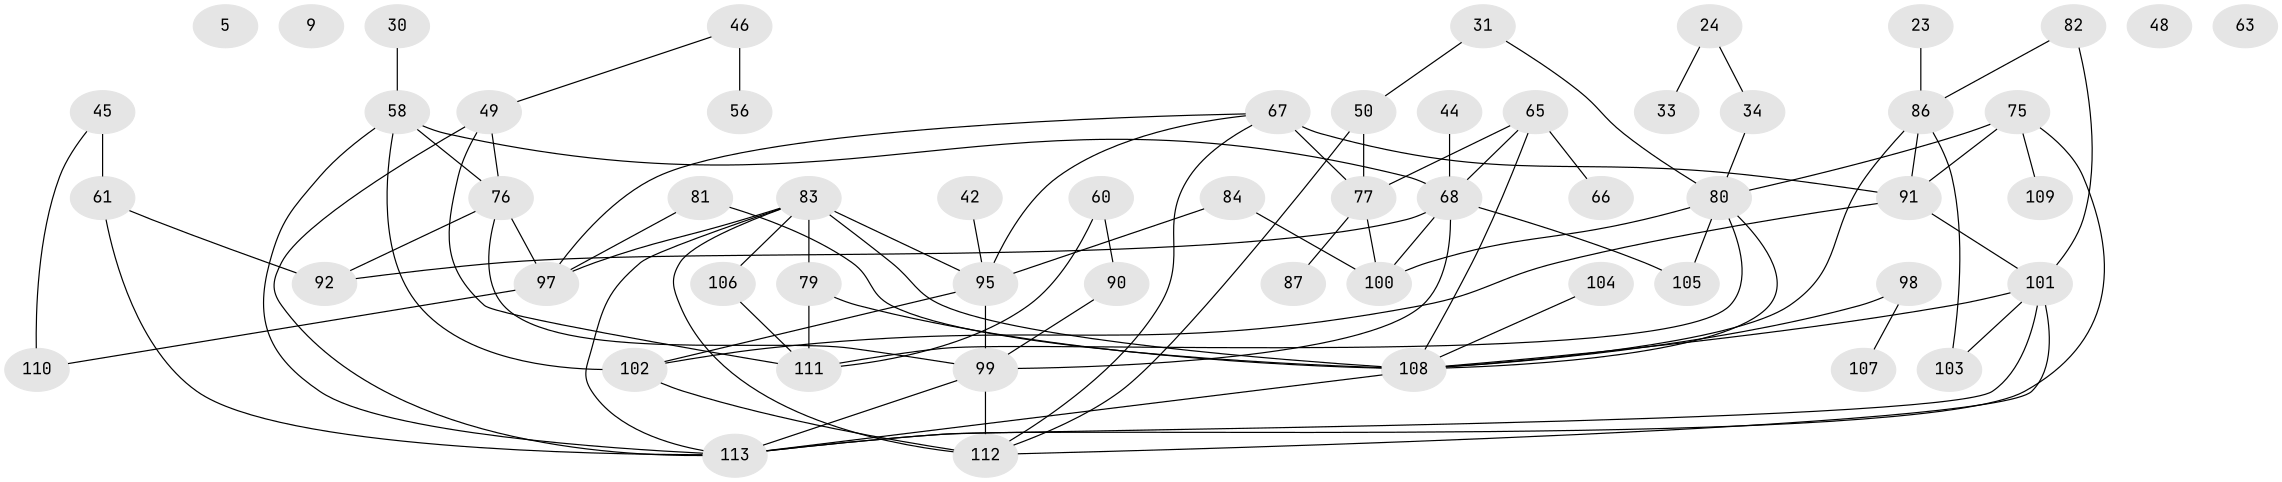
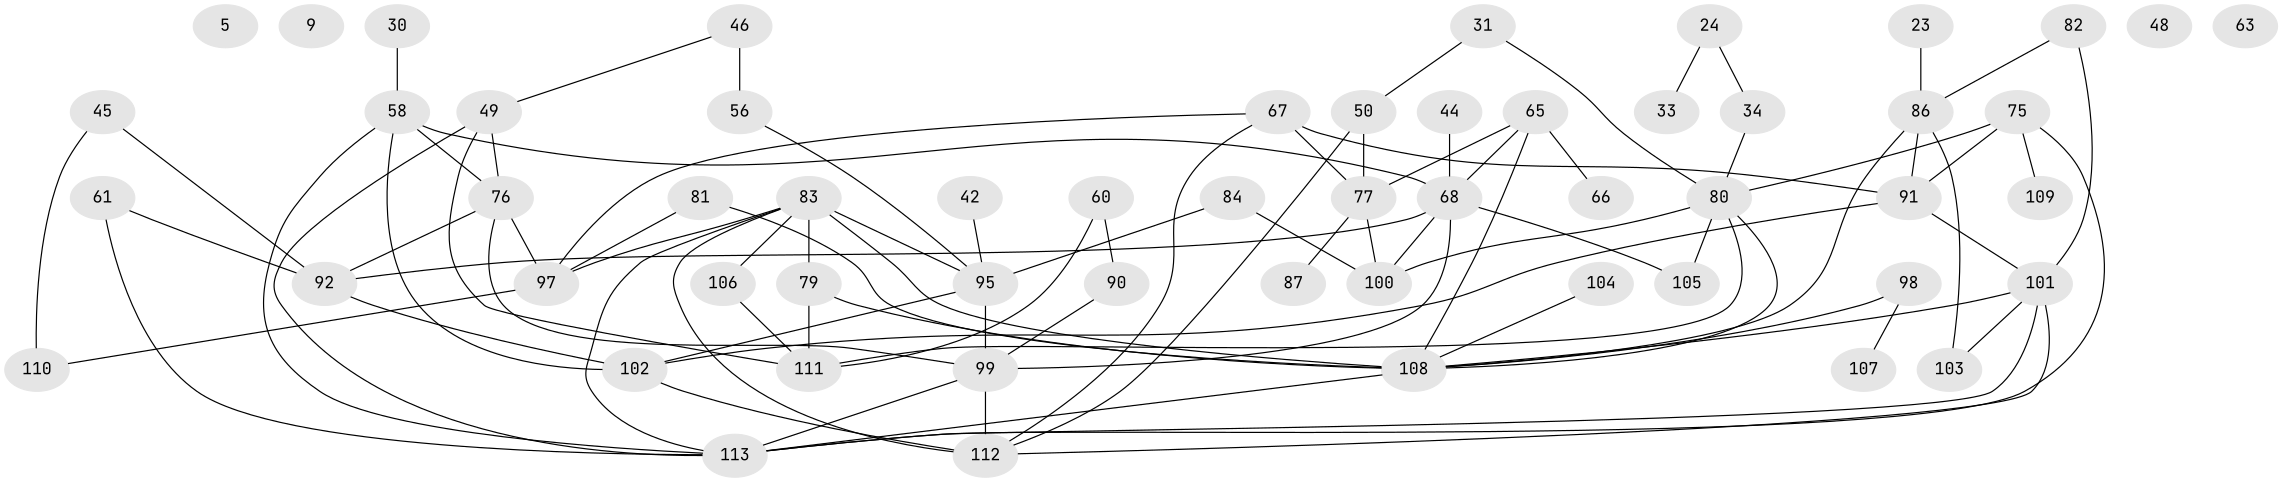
edge "67" -- "95": now "56" -- "95"
edge "45" -- "61": now "45" -- "92"
edge "92" -- "102": added
